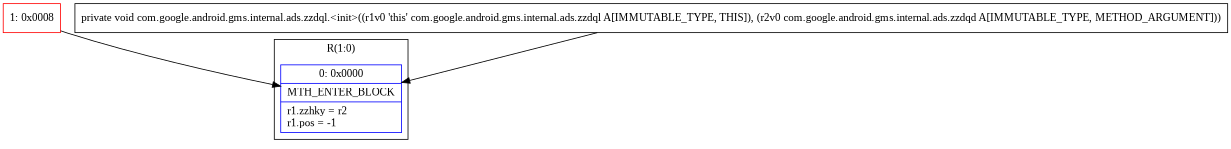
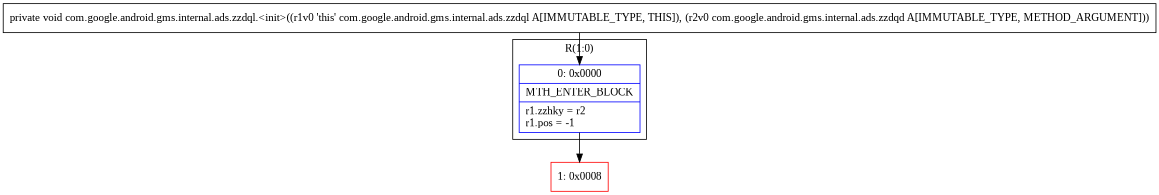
edge "1: 0x0008" -> "0: 0x0000": reversed
